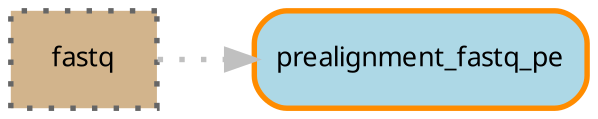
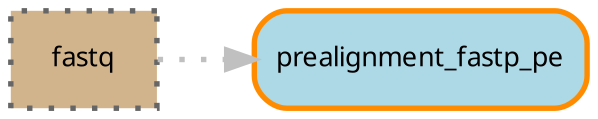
node "prealignment_fastq_pe": label "prealignment_fastq_pe" -> "prealignment_fastp_pe"
